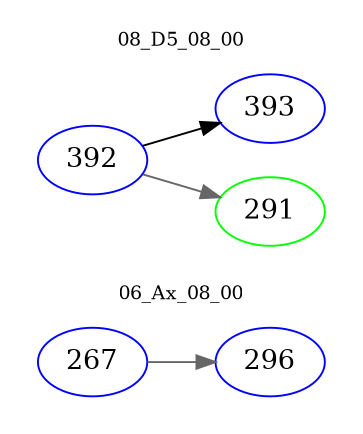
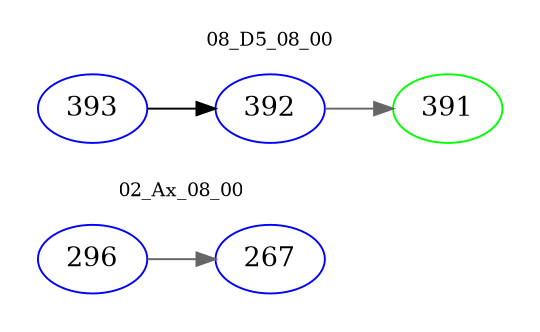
edge "392" -> "393": reversed
node "291": label "291" -> "391"
cluster "06_Ax_08_00": label "06_Ax_08_00" -> "02_Ax_08_00"
edge "267" -> "296": reversed
